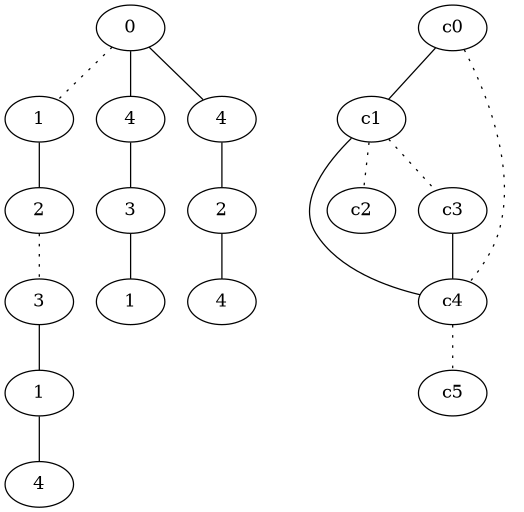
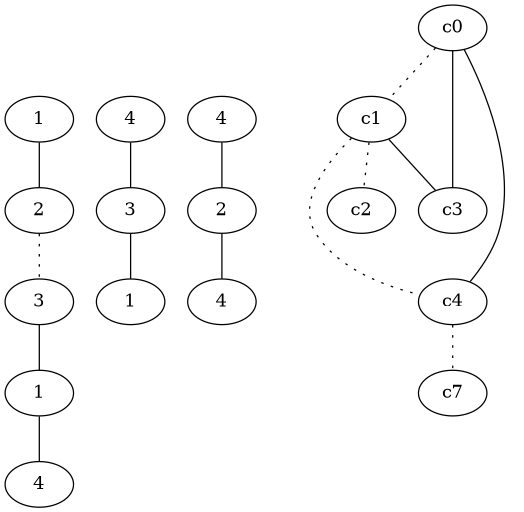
node "0": removed
edge "c0" -- "c1": style solid -> dotted
edge "c1" -- "c3": style dotted -> solid
edge "c0" -- "c4": style dotted -> solid
edge "c1" -- "c4": style solid -> dotted
edge "c3" -- "c4": now "c3" -- "c0"
node "c5": label "c5" -> "c7"
